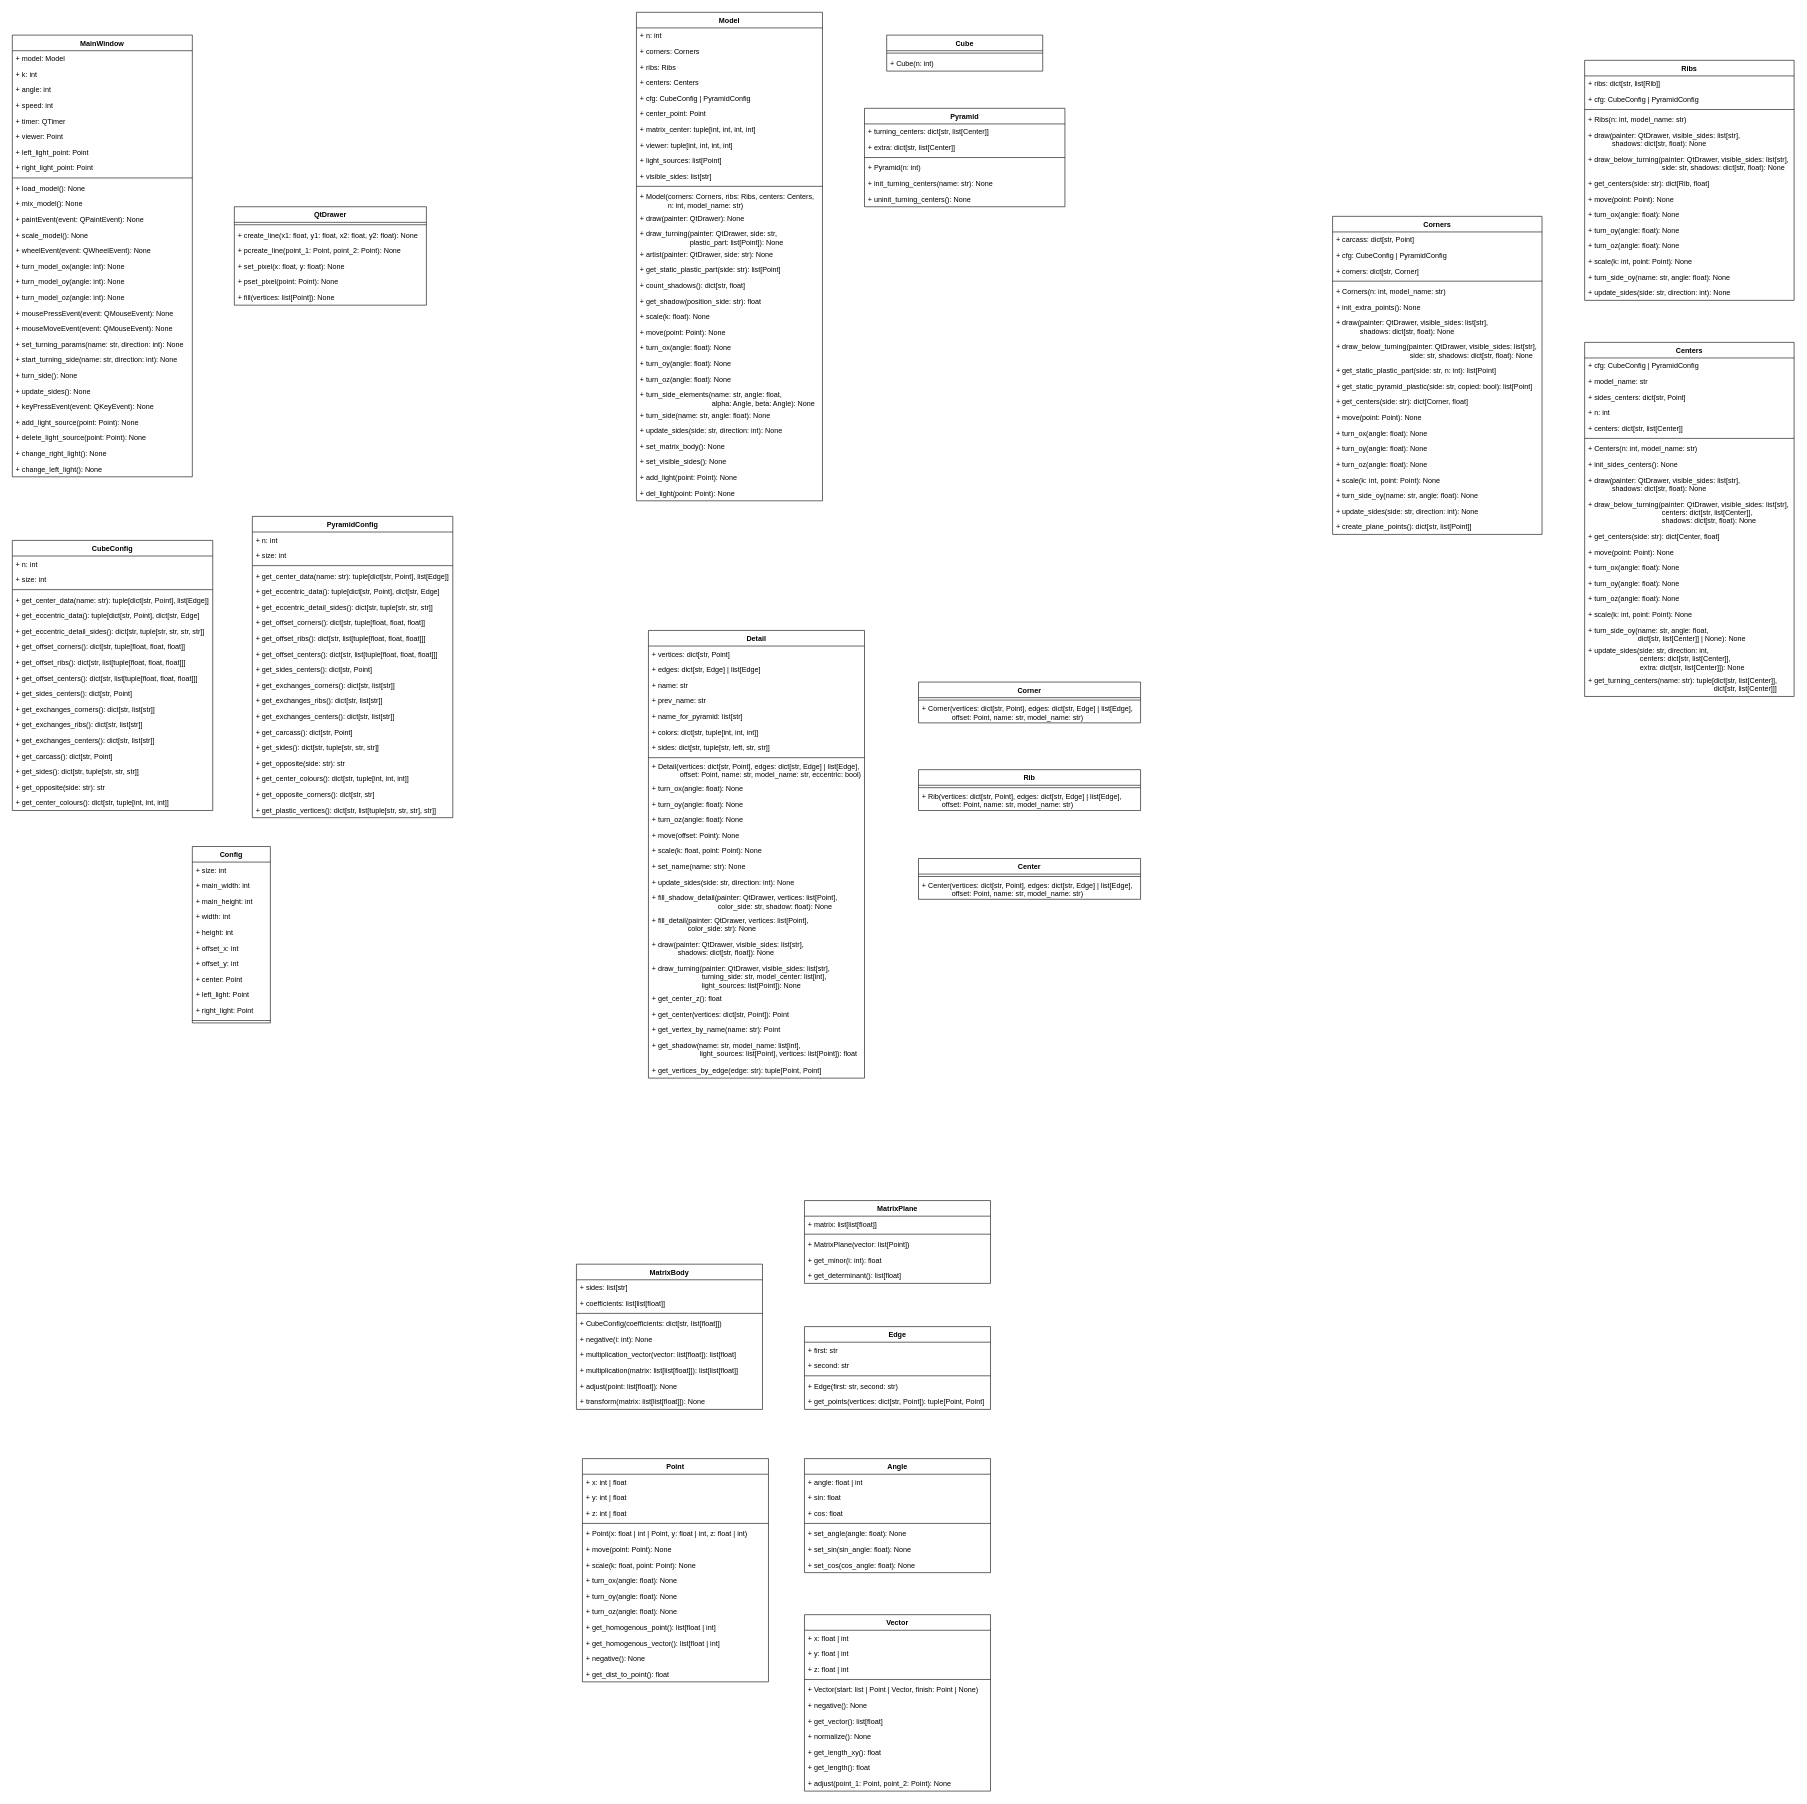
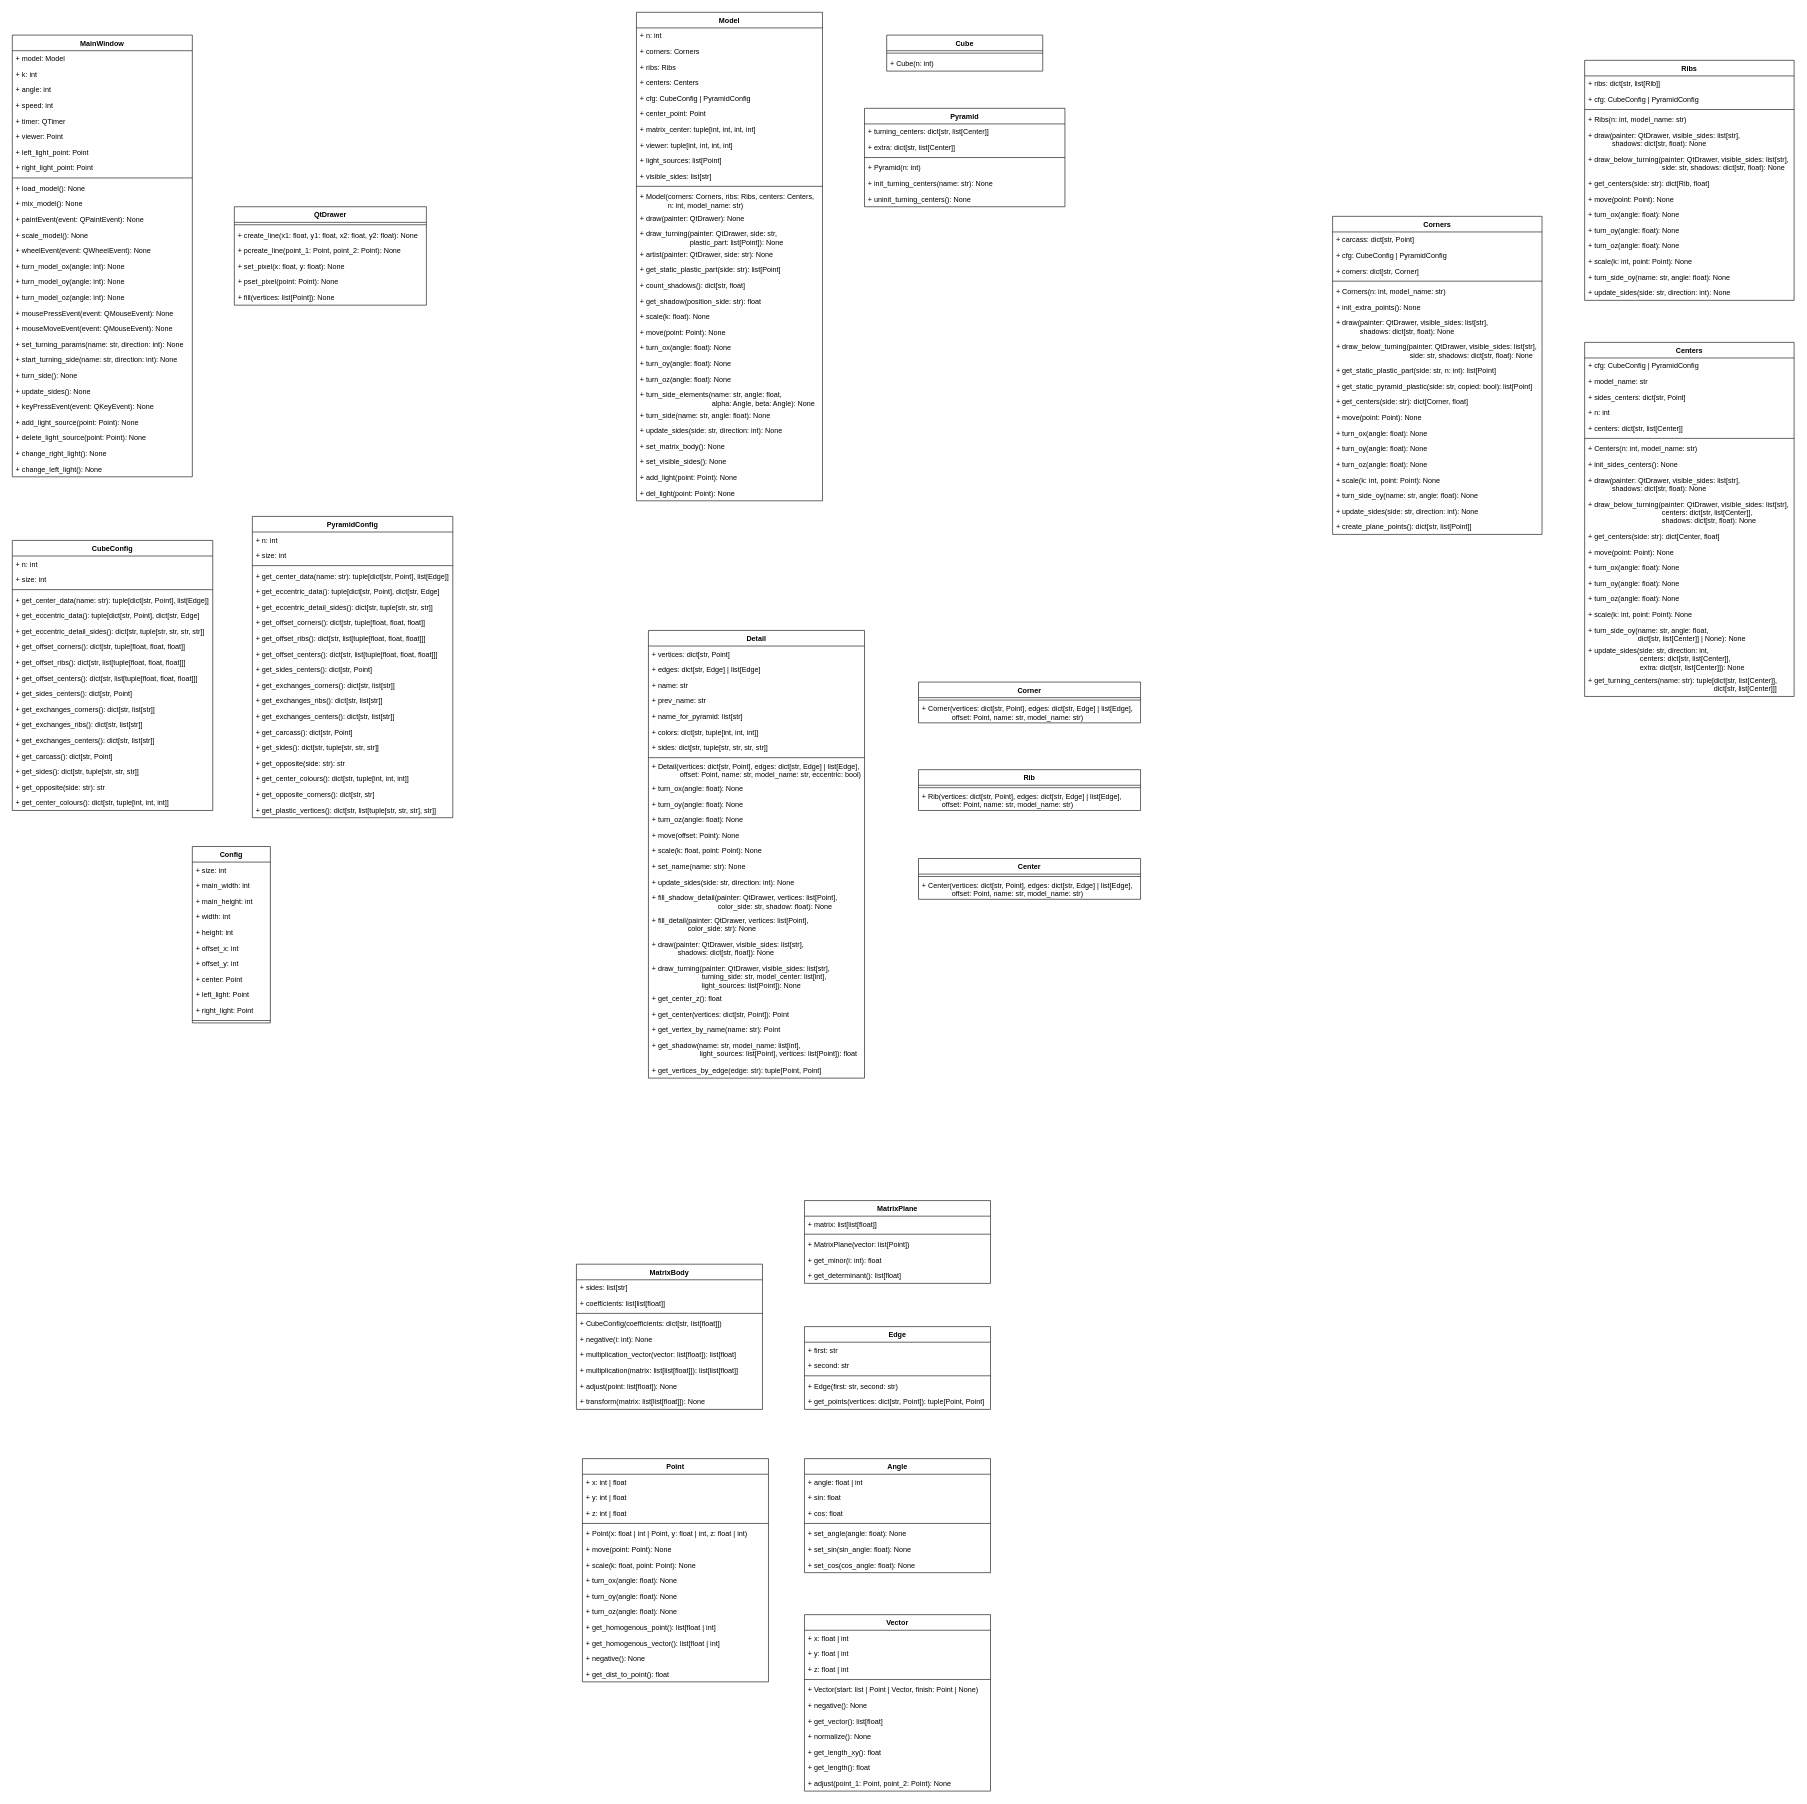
node "+ sides: dict[str, tuple[str, left, str, str]]": label "+ sides: dict[str, tuple[str, left, str, str]]" -> "+ sides: dict[str, tuple[str, str, str, str]]"
